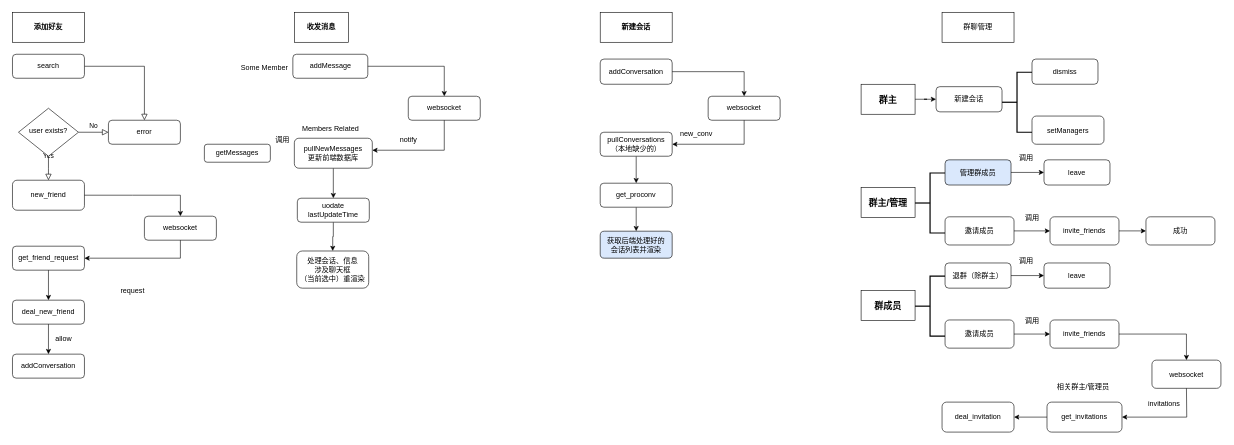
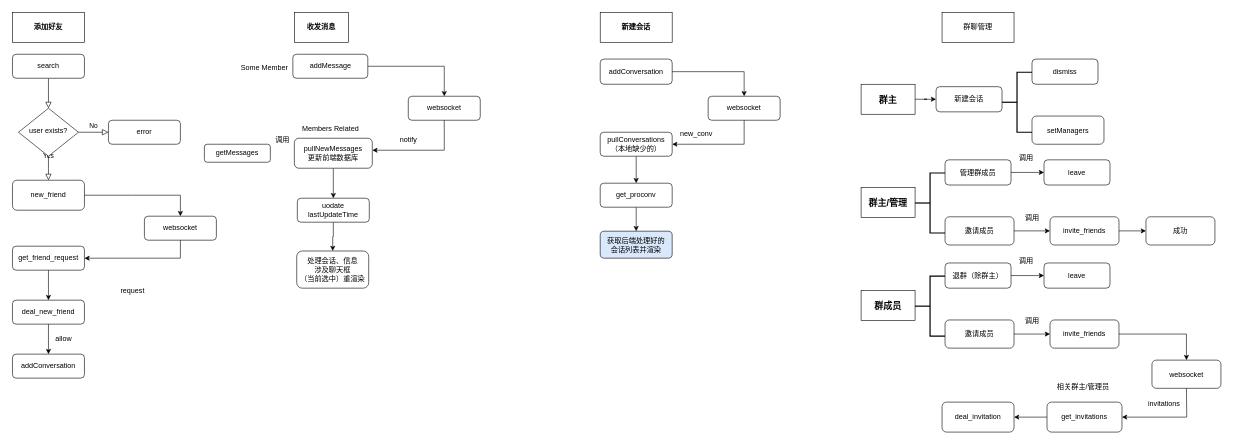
edge "search" -> "error": now "search" -> "user exists?"
node "管理群成员": fillcolor #dae8fc -> #ffffff
